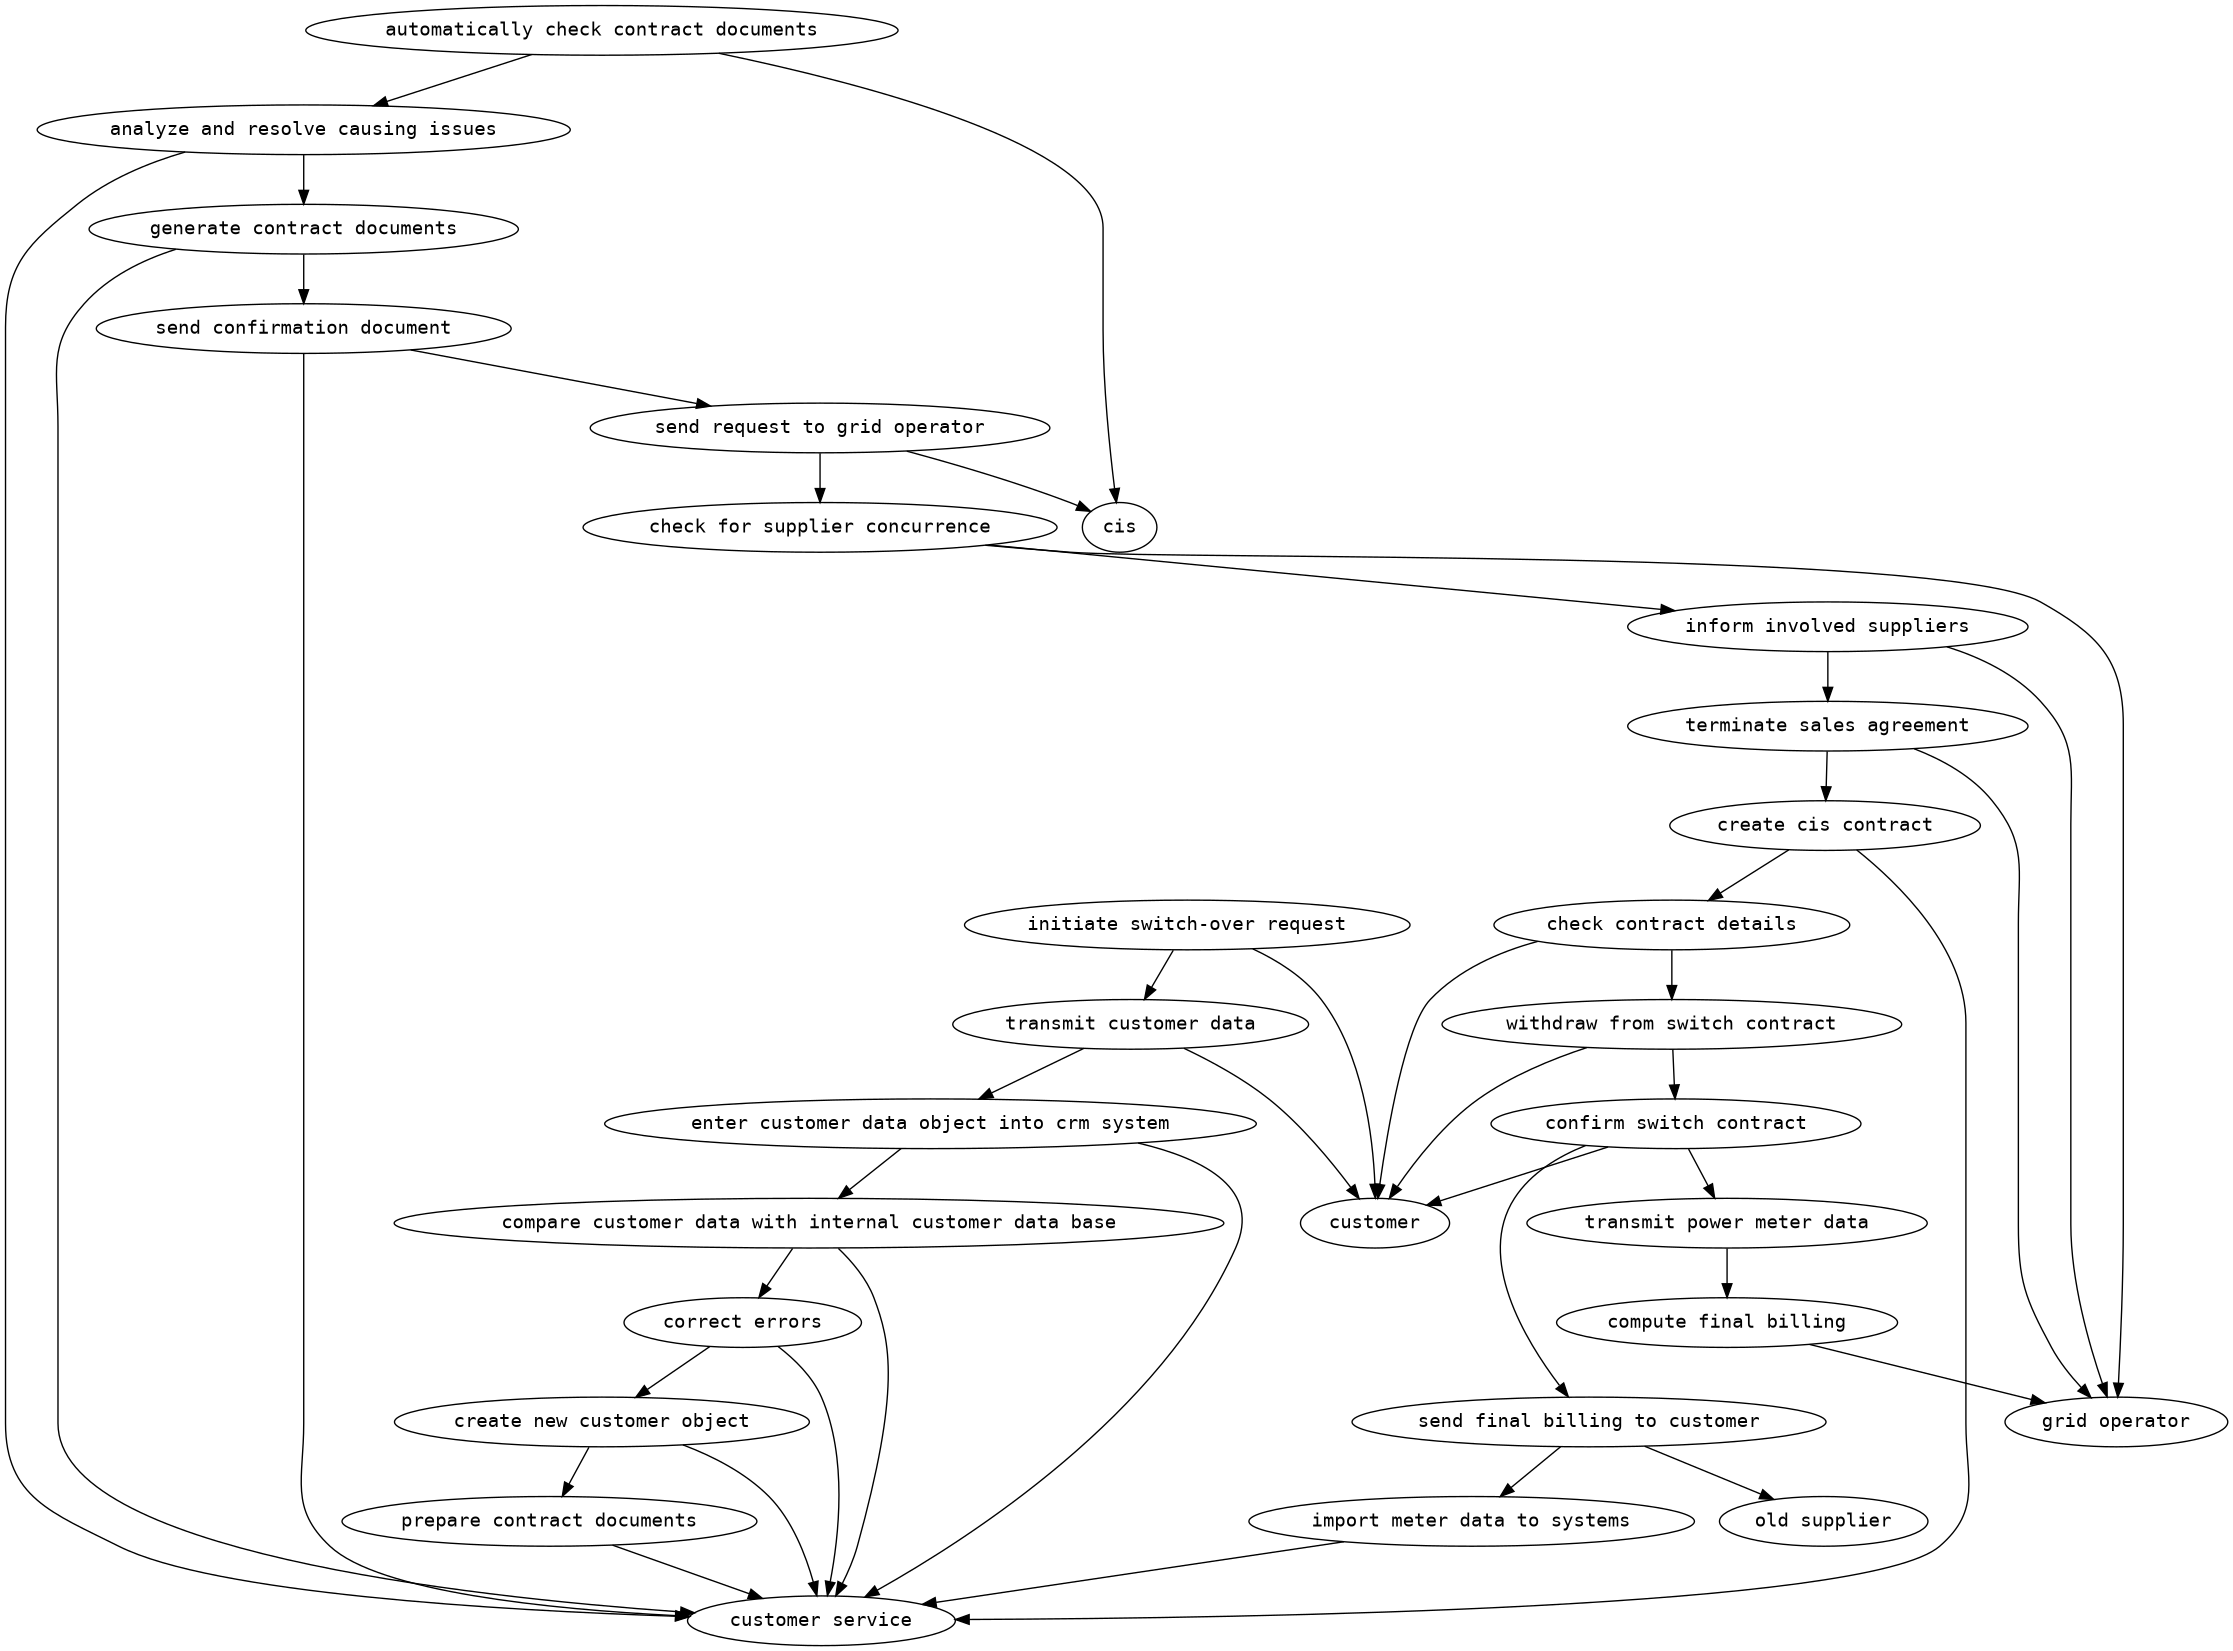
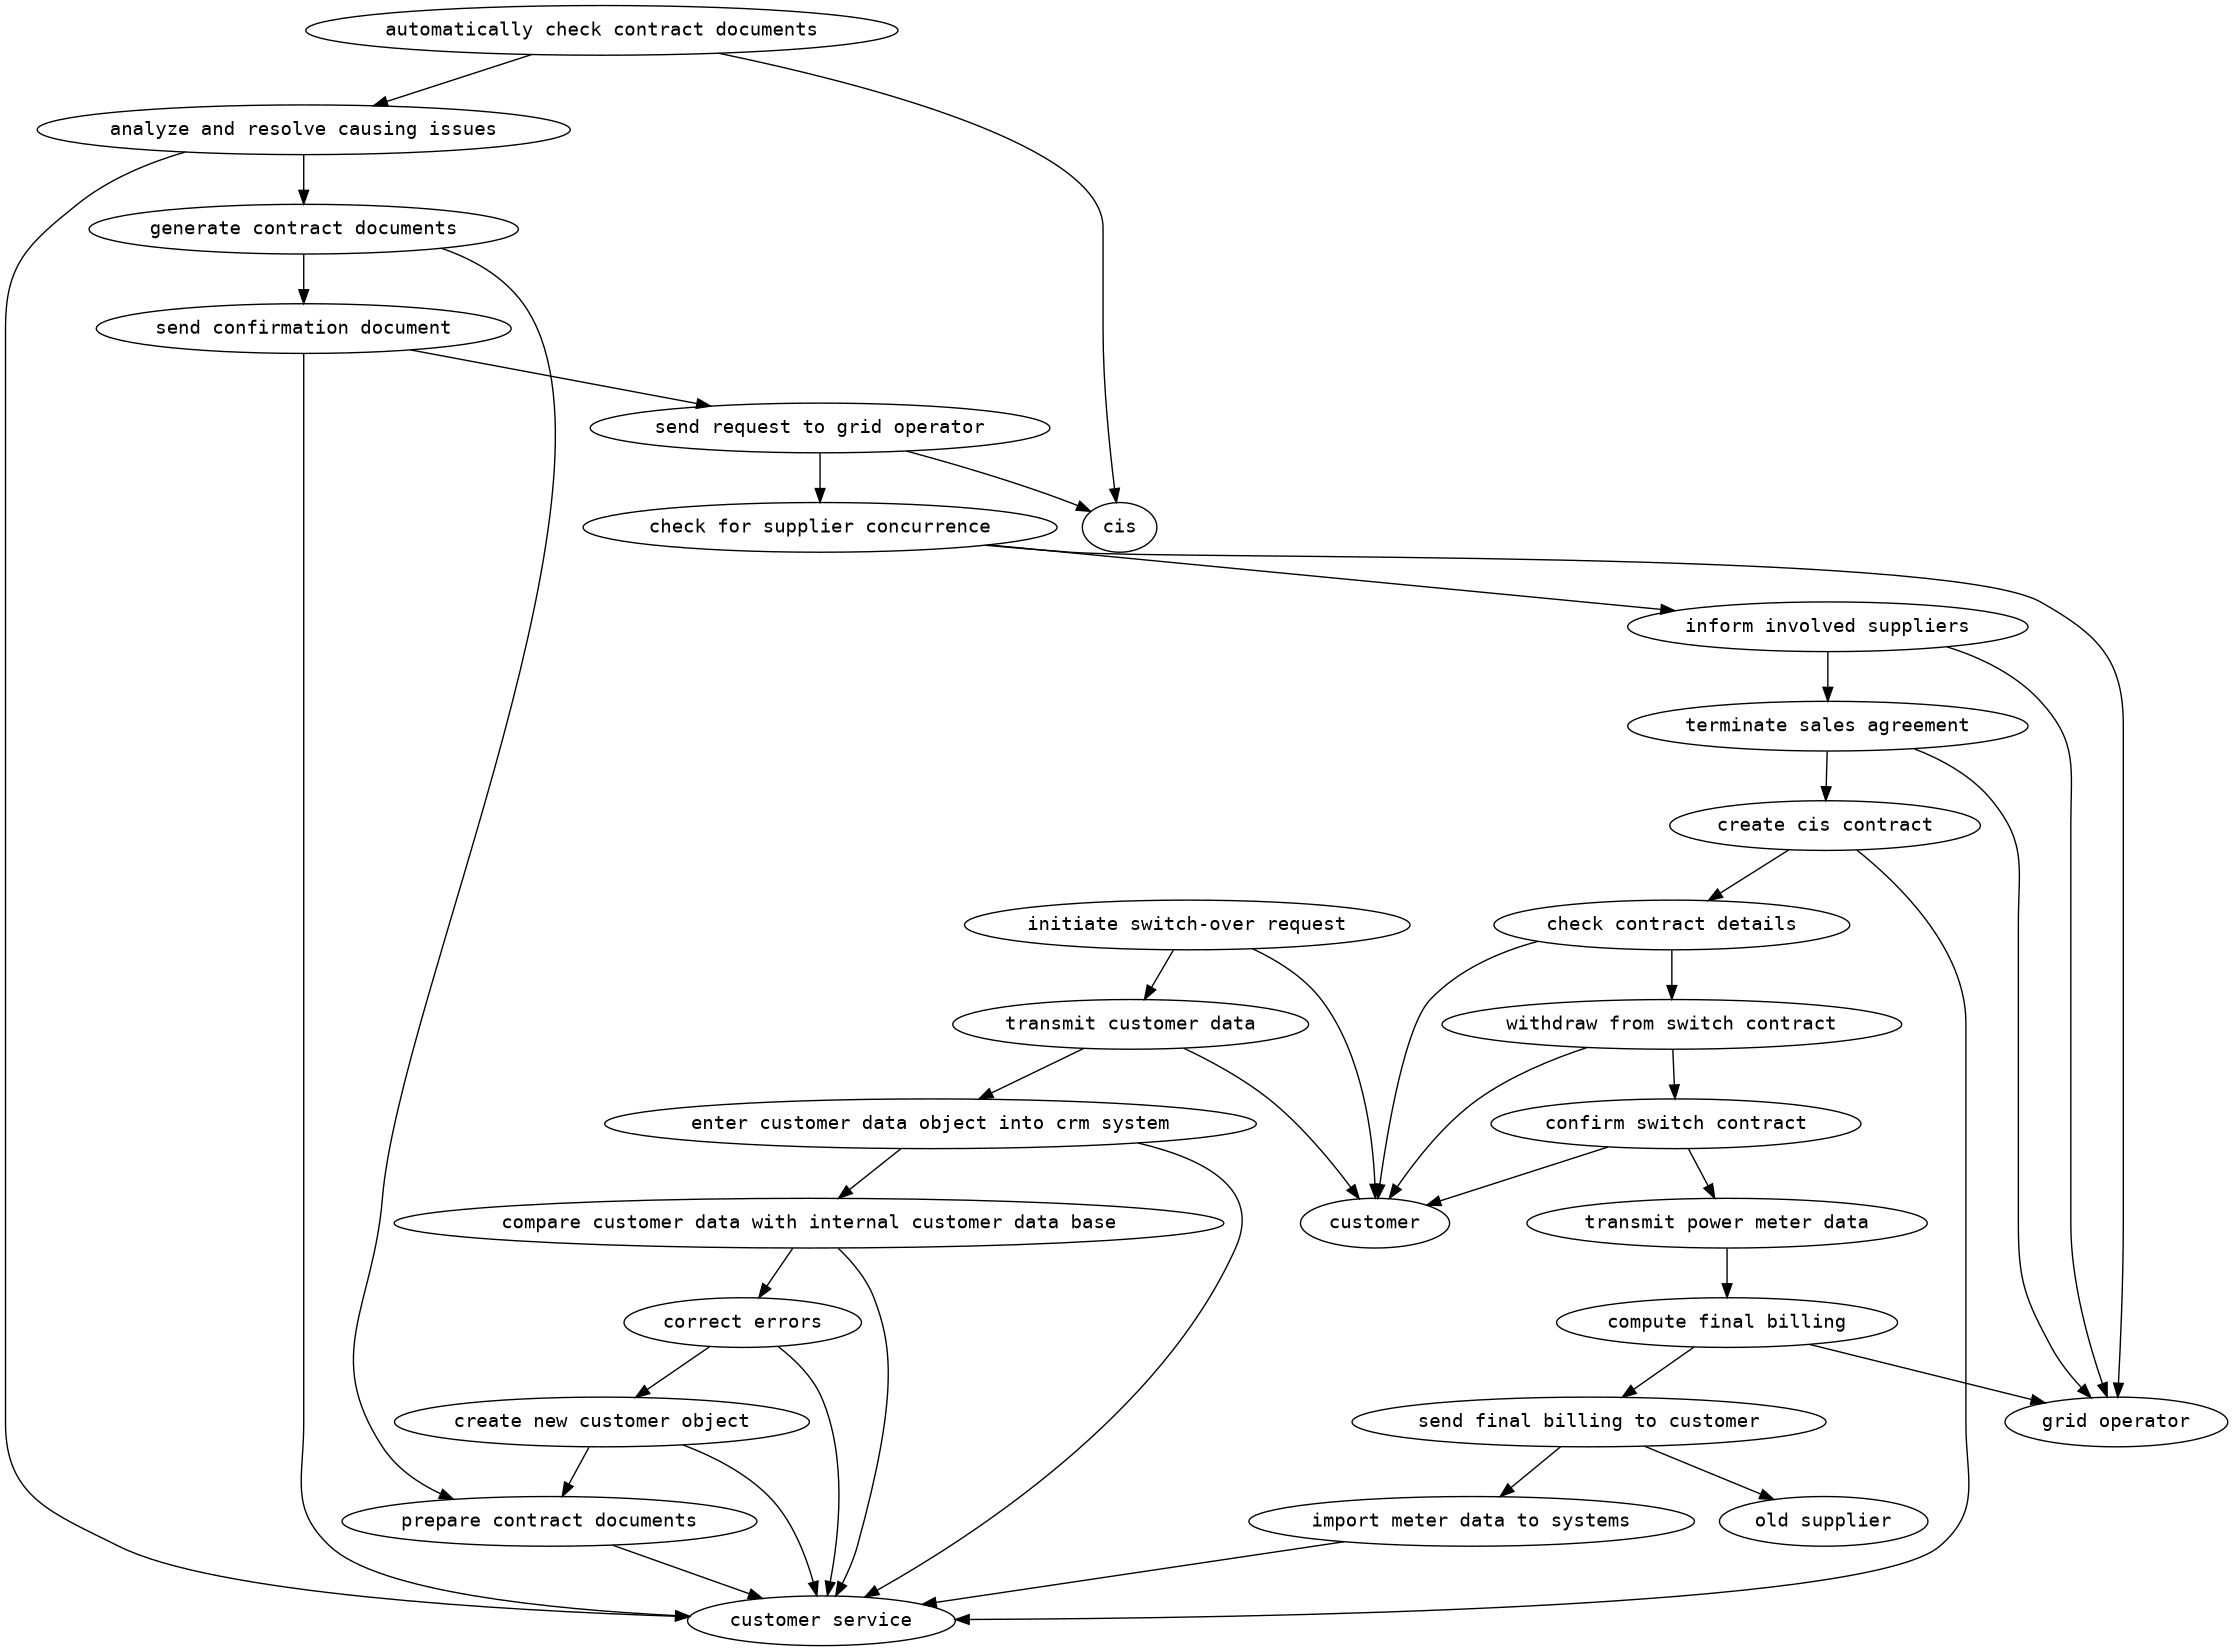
edge "generate contract documents" -> "customer service": now "generate contract documents" -> "prepare contract documents"
edge "confirm switch contract" -> "send final billing to customer": now "compute final billing" -> "send final billing to customer"
